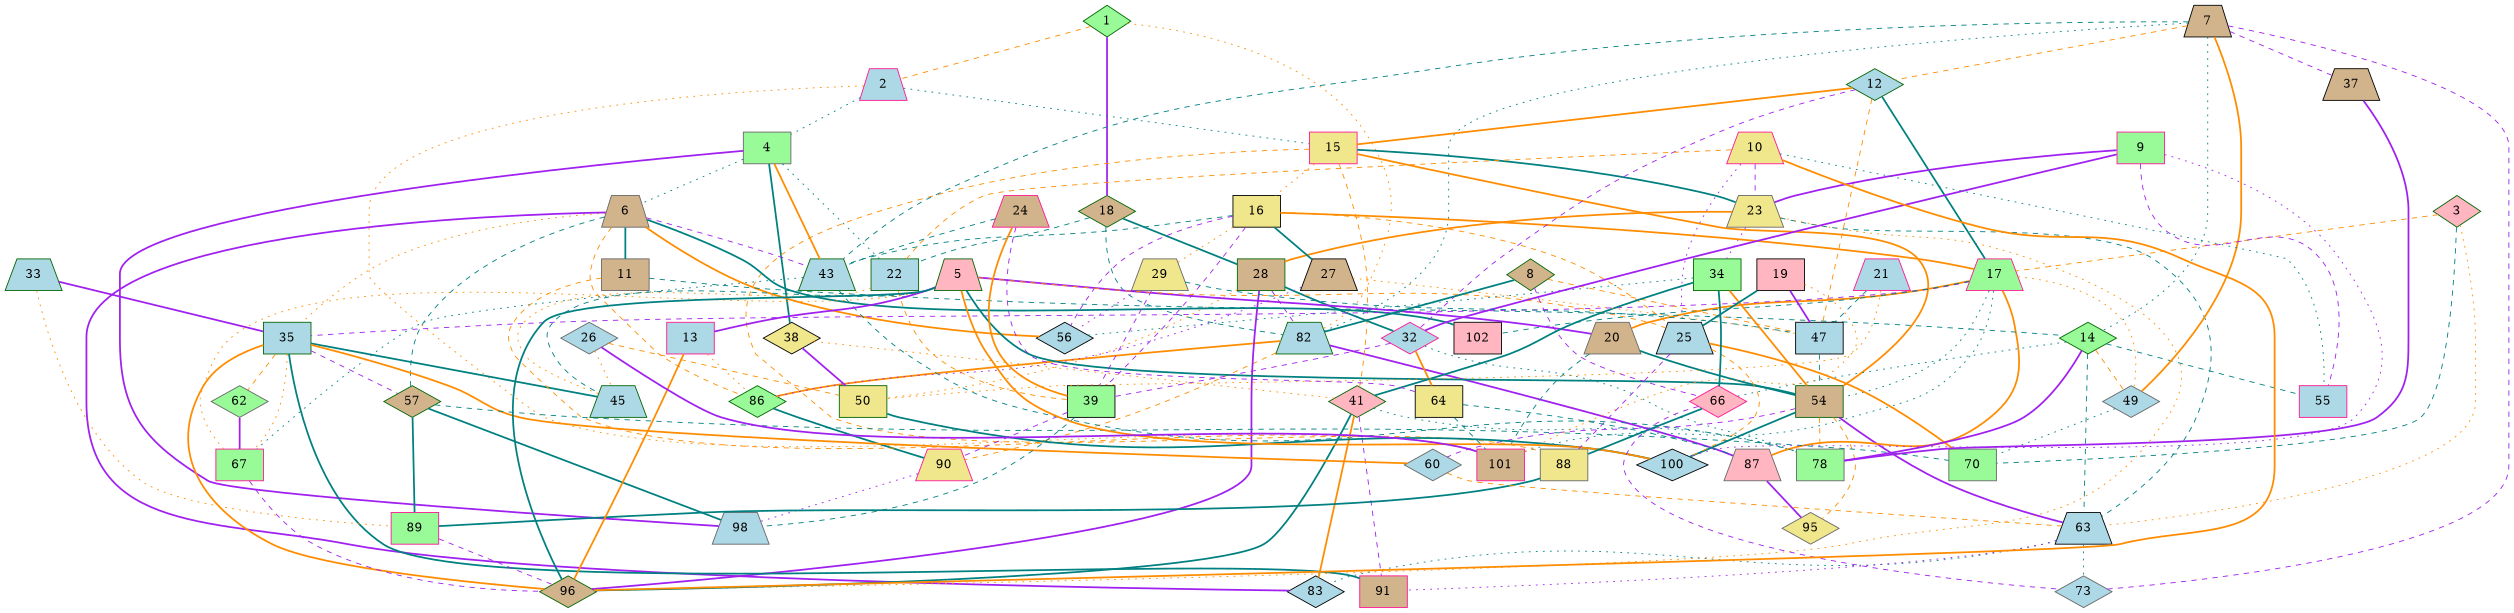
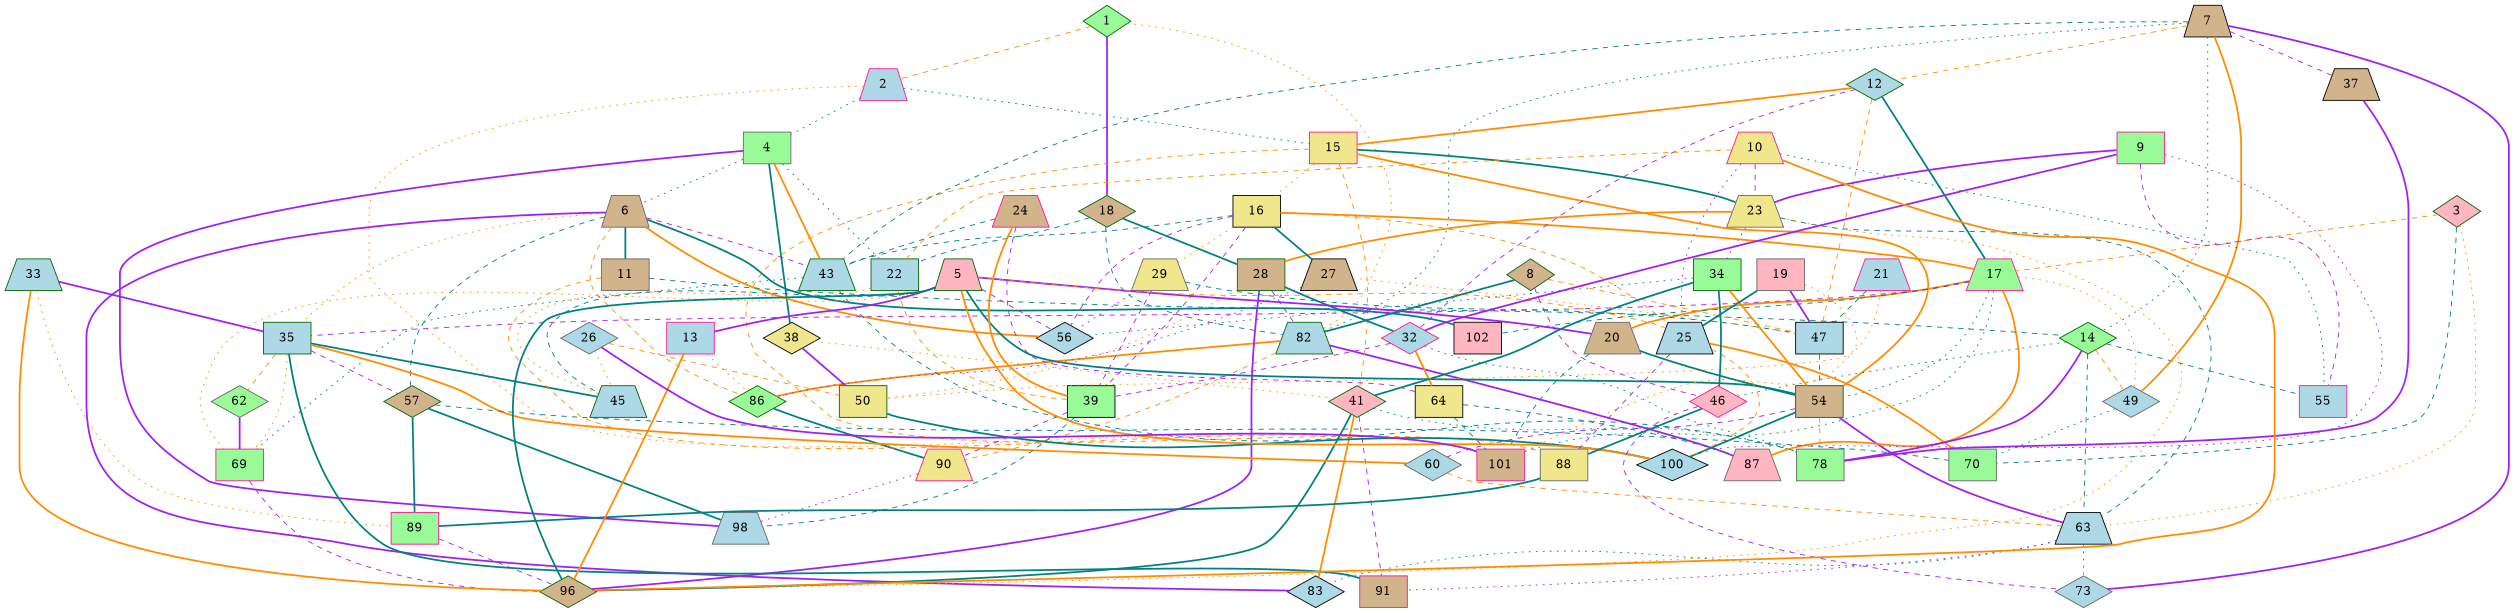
node "19": color black -> gray40
edge "5" -- "56": added
edge "7" -- "73": style dashed -> bold
node "66": label "66" -> "46"
node "67": label "67" -> "69"
node "95": removed
edge "35" -- "96": now "33" -- "96"
